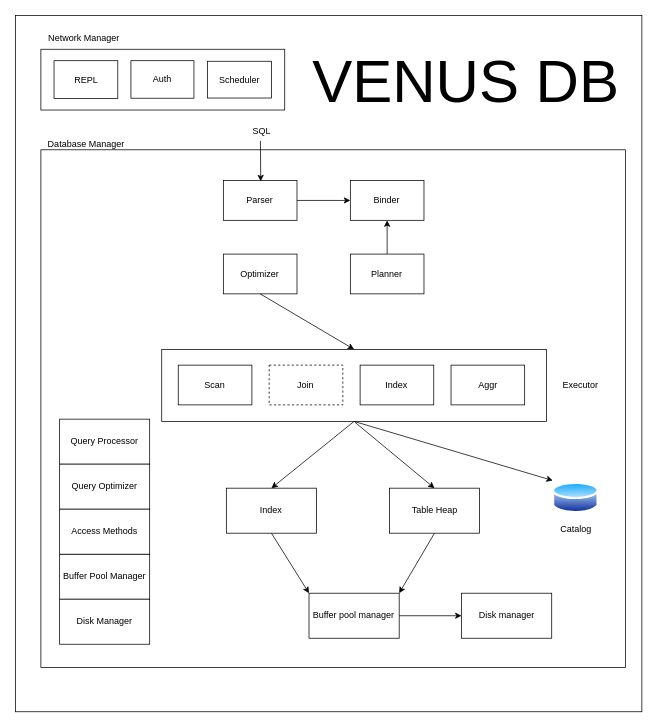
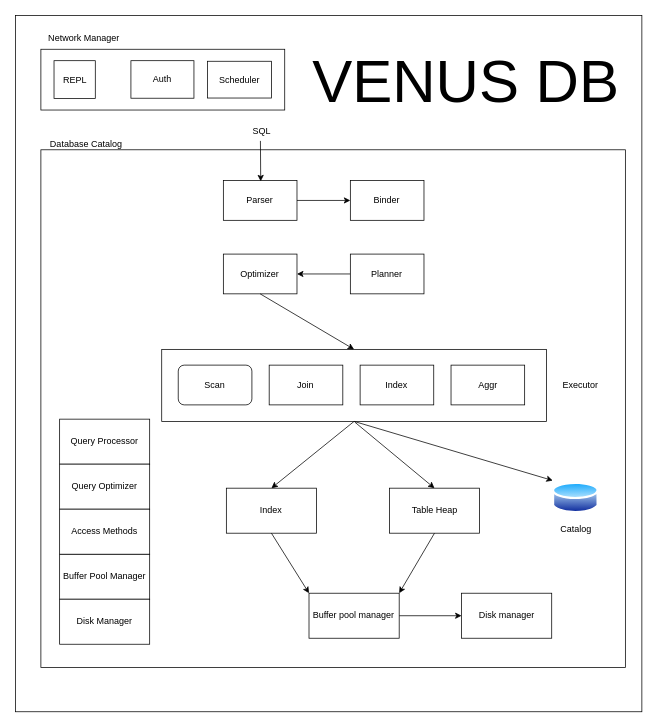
node "REPL": size 64x38 -> 41x38
node "Database Manager": label "Database Manager" -> "Database Catalog"
edge "Planner" -> "Binder": now "Planner" -> "Optimizer"
node "Scan": shape rectangle -> rounded rectangle
node "Join": style dashed -> solid
